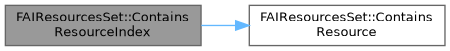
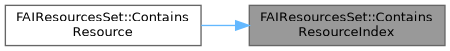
edge "FAIResourcesSet::Contains ResourceIndex" -> "FAIResourcesSet::Contains Resource": reversed
